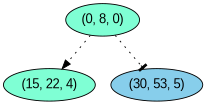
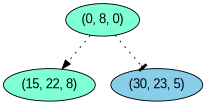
node "(15, 22, 4)": label "(15, 22, 4)" -> "(15, 22, 8)"
node "(30, 53, 5)": label "(30, 53, 5)" -> "(30, 23, 5)"
